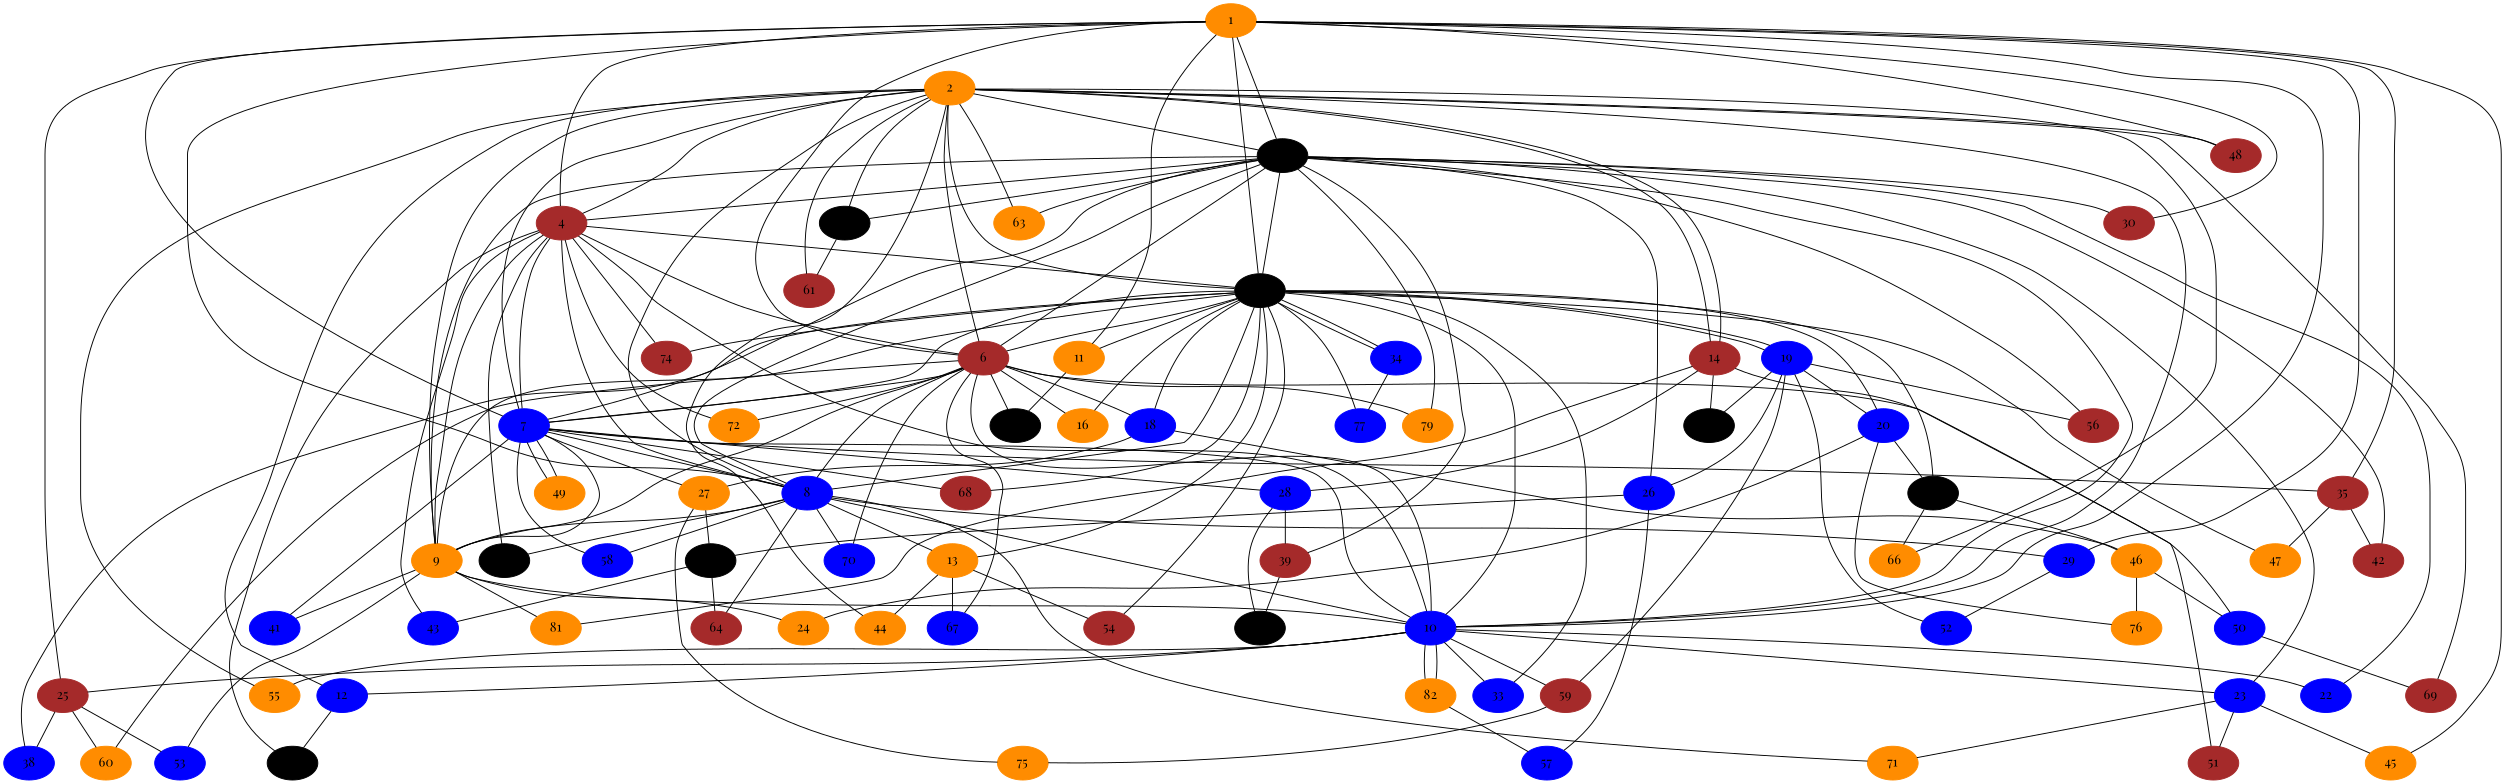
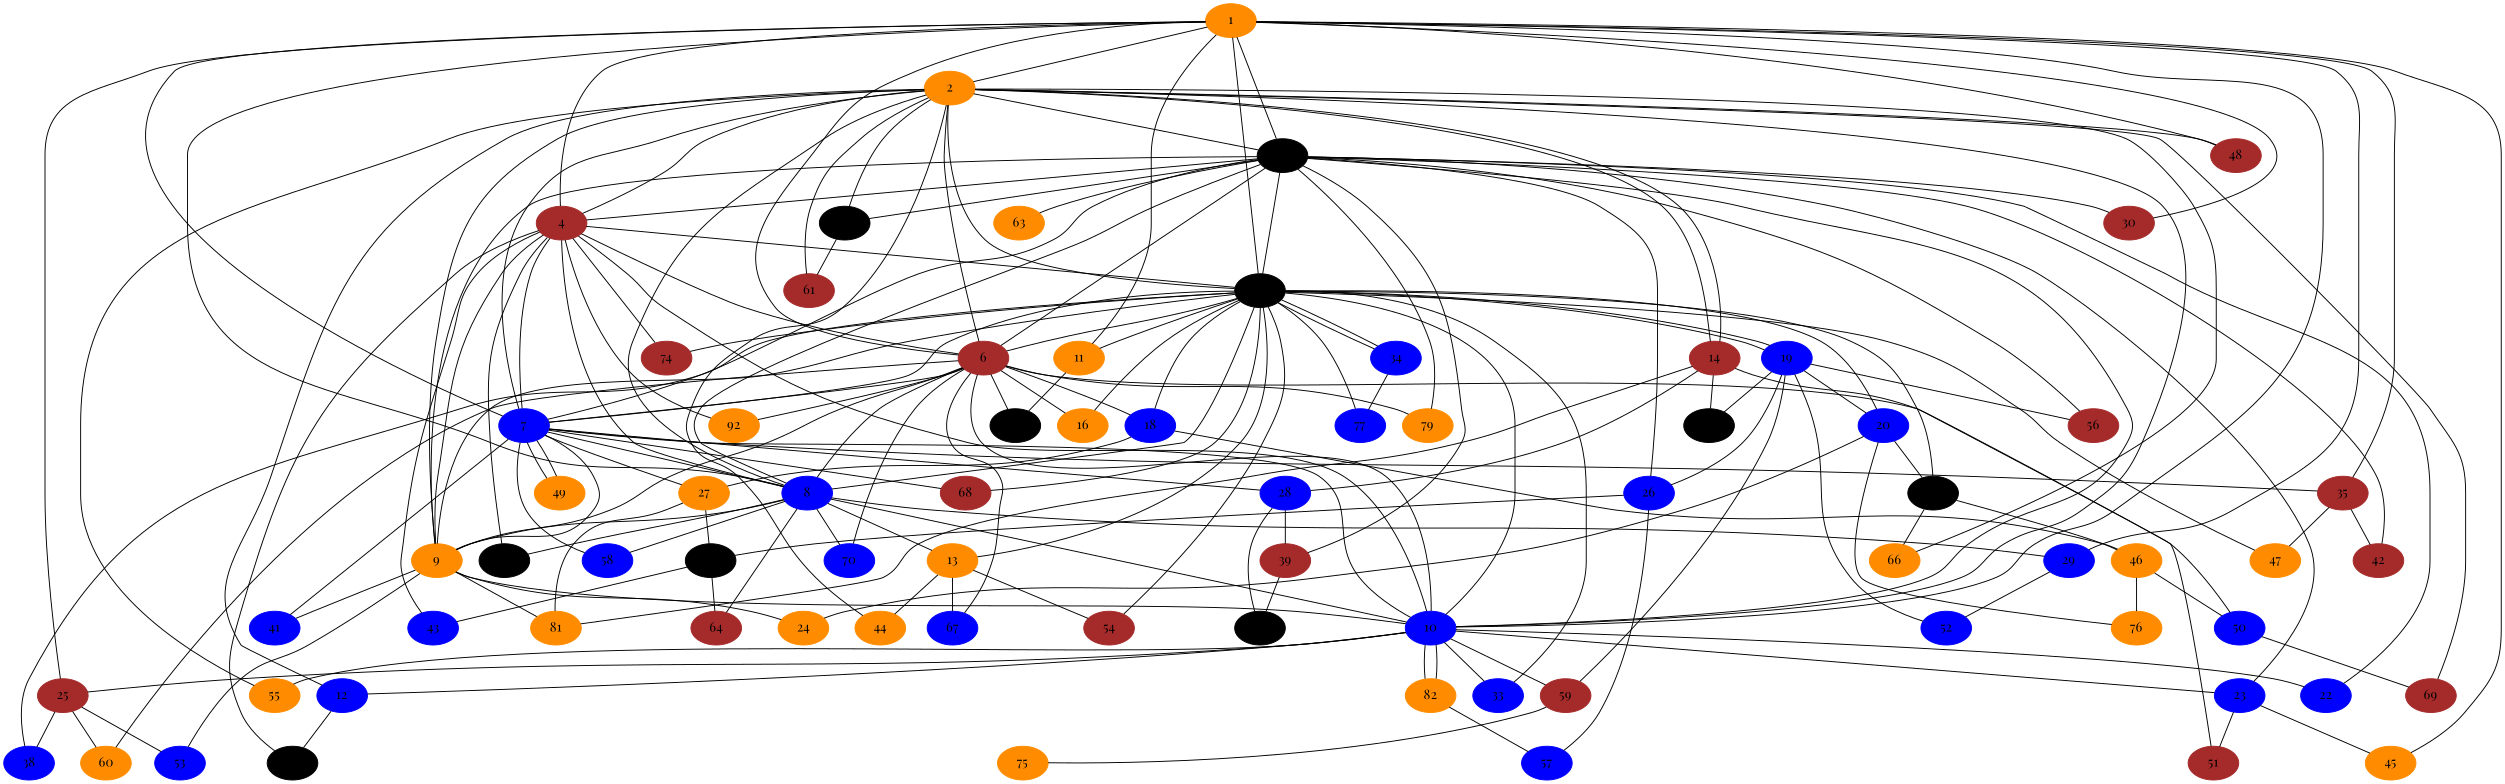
edge "2" -- "63": now "2" -- "1"
node "72": label "72" -> "92"
edge "27" -- "75": now "27" -- "81"
node "71": removed
